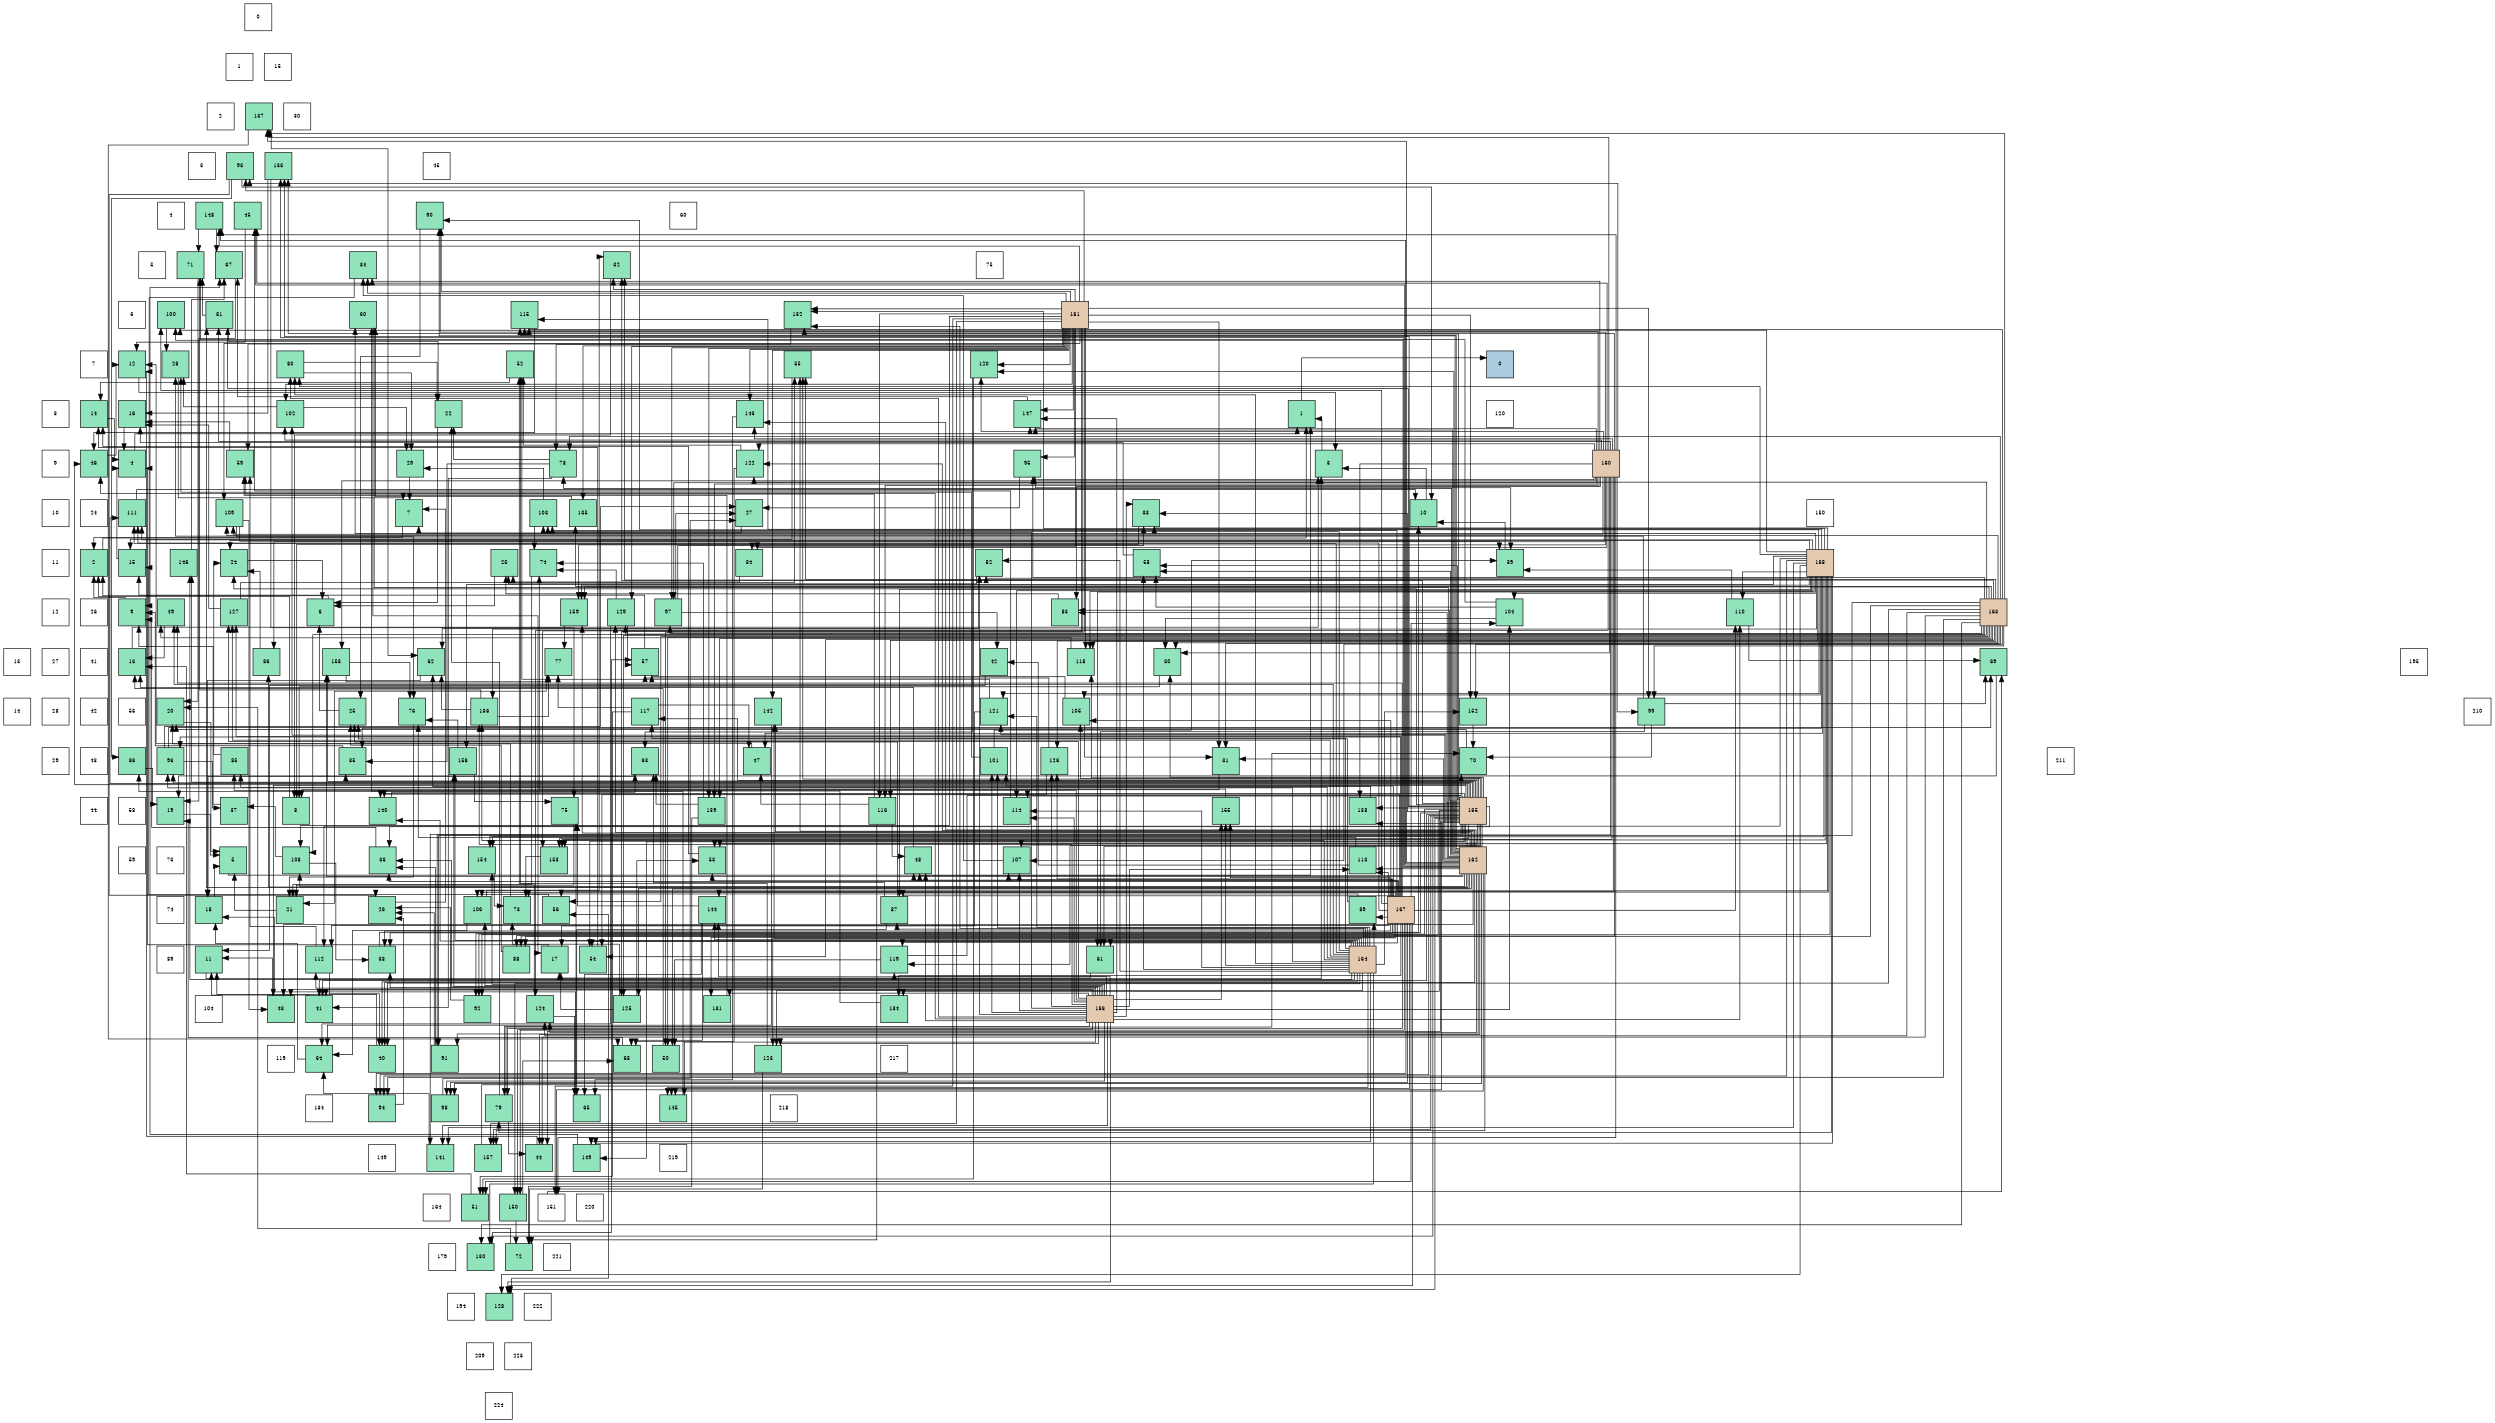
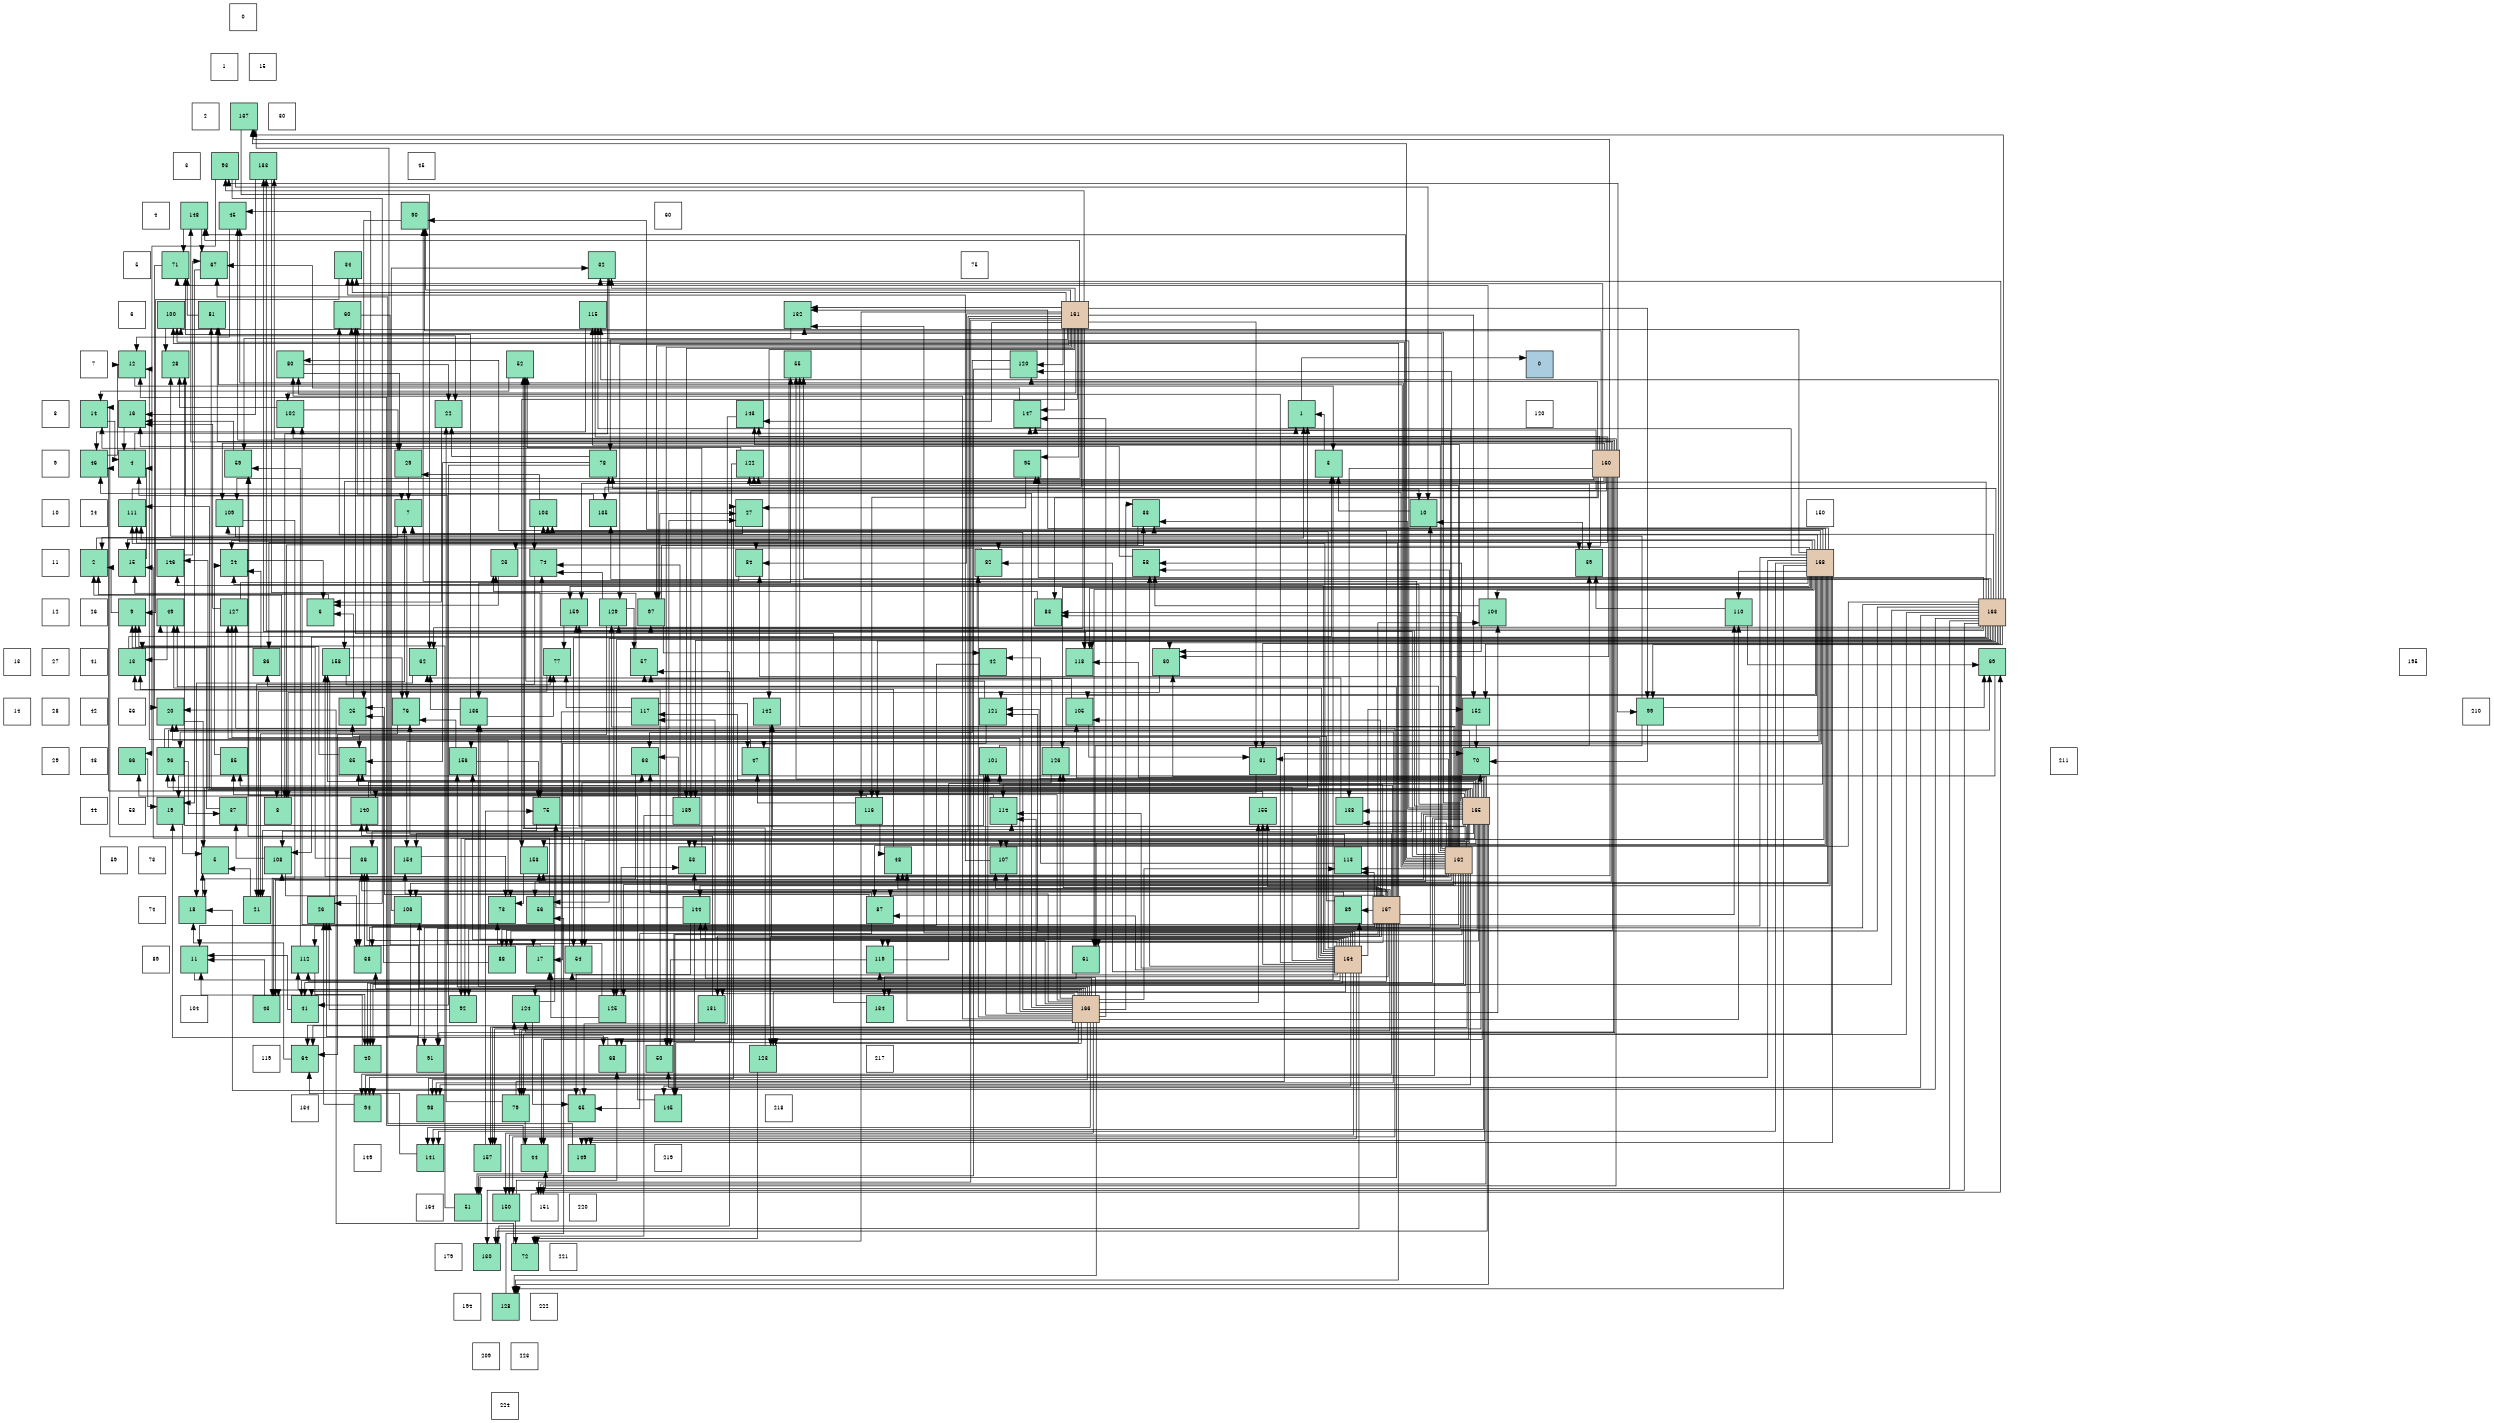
edge "162" -> "84": added
edge "167" -> "35": added
